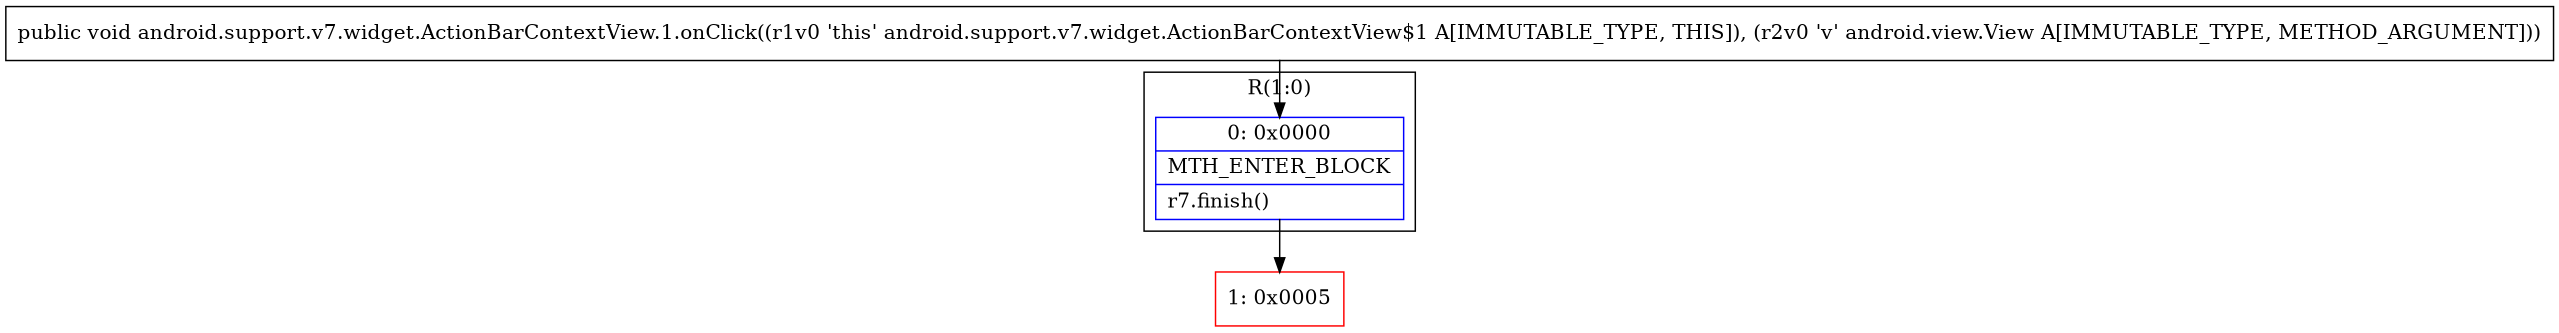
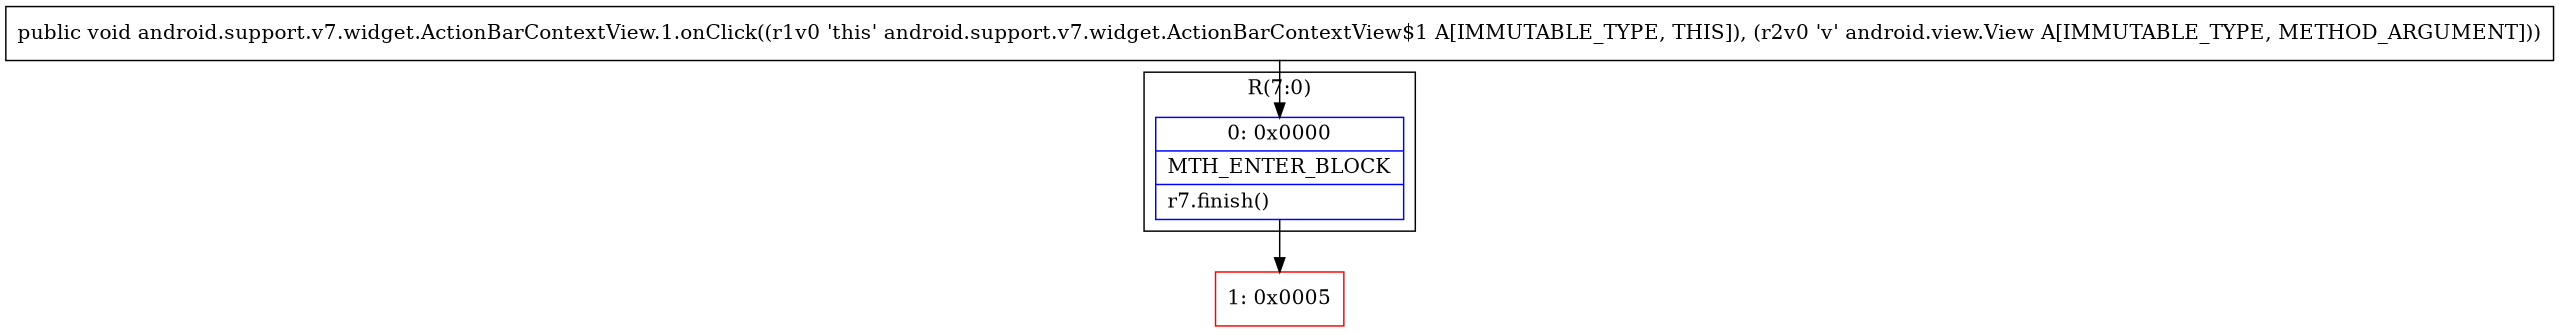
cluster "R(1:0)": label "R(1:0)" -> "R(7:0)"
